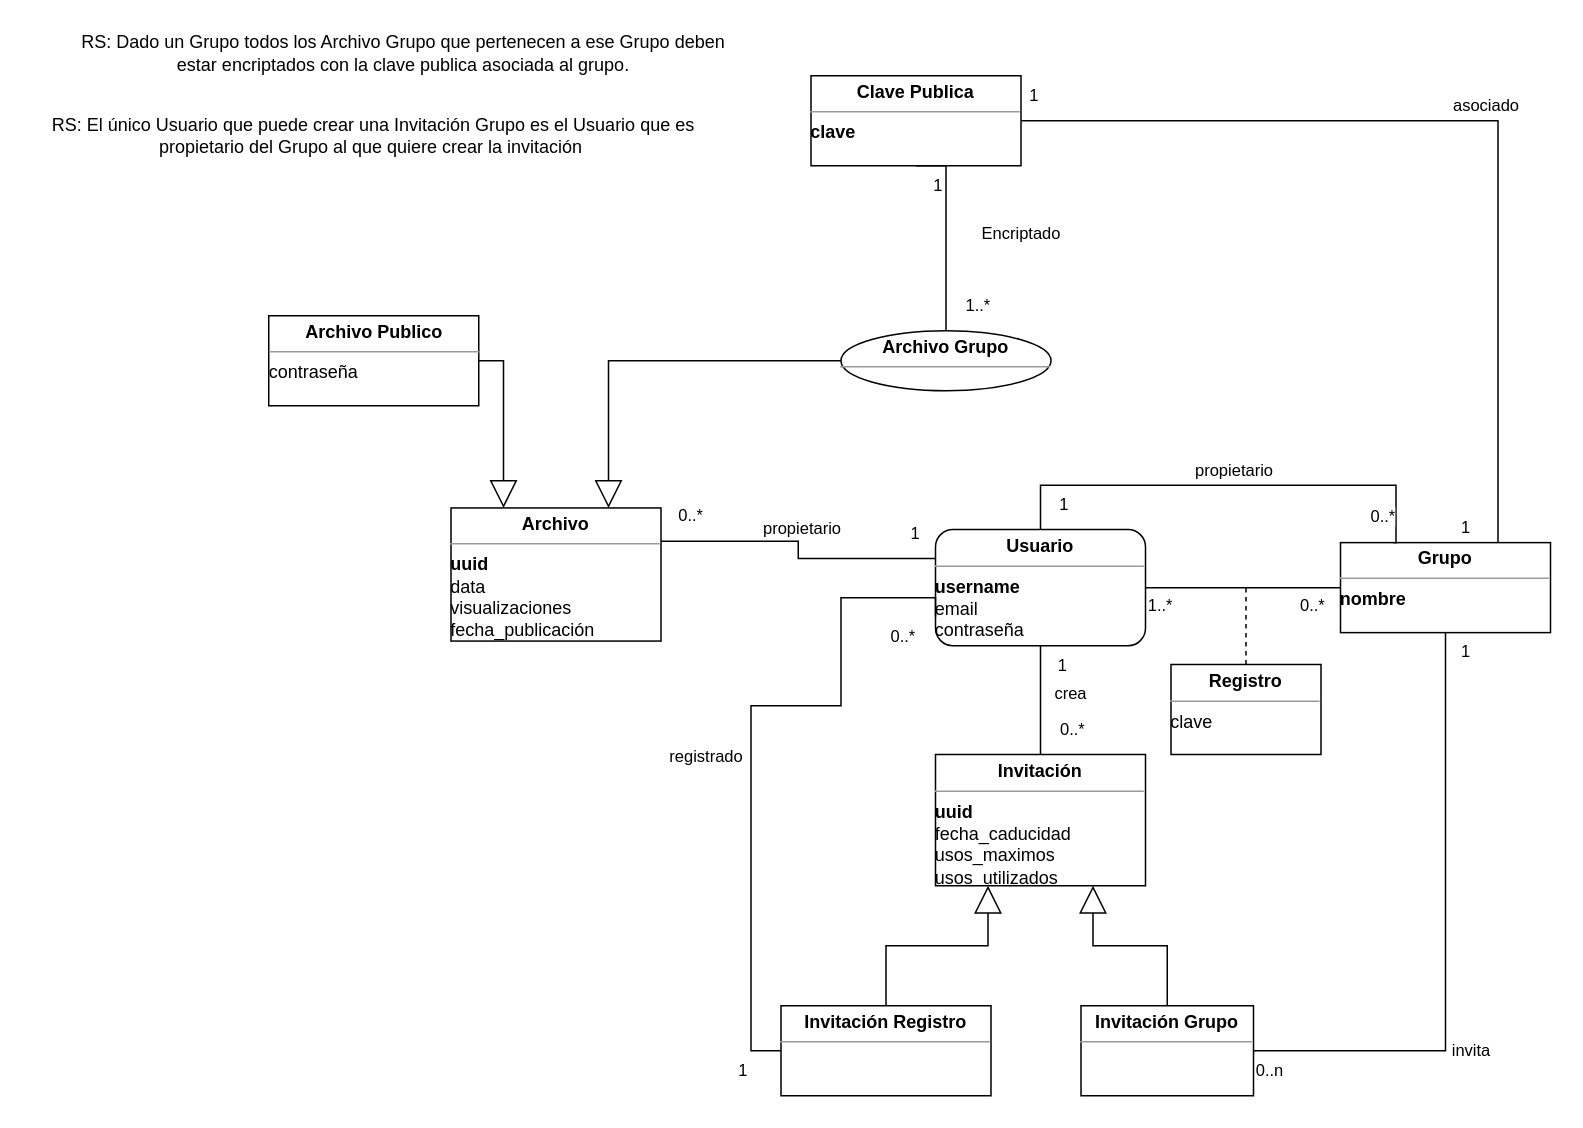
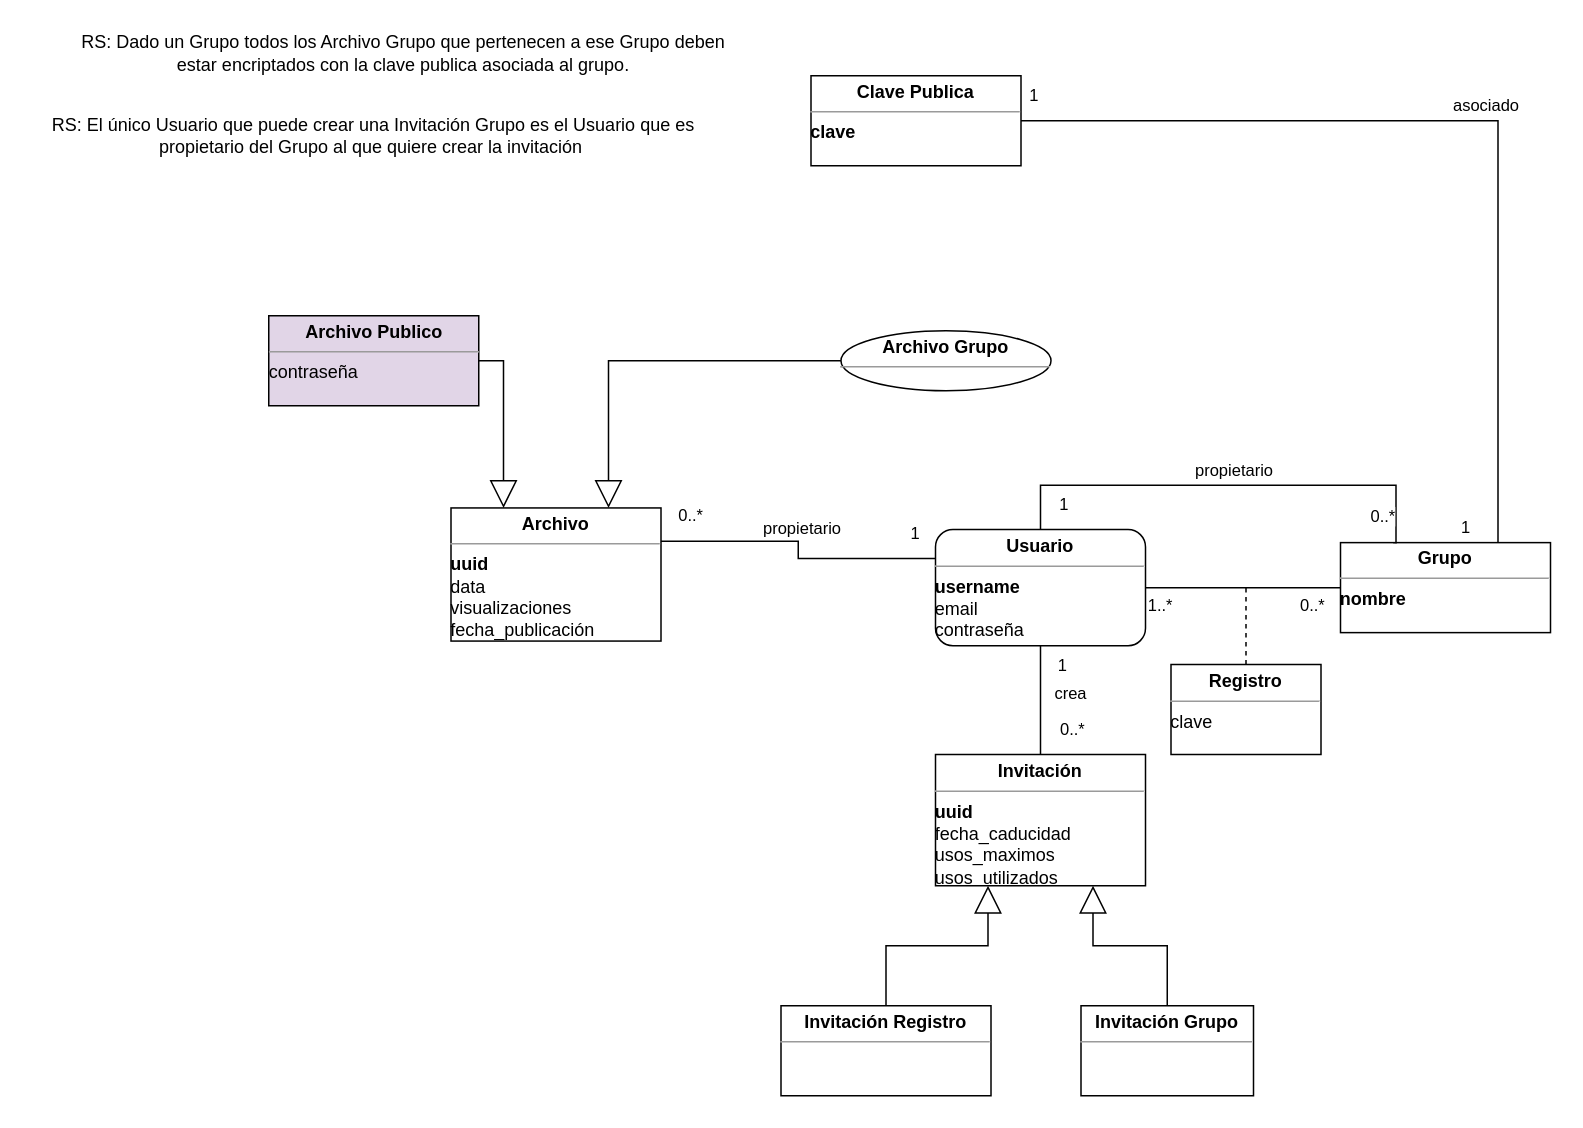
edge "Clave Publica clave" -- "Archivo Grupo": removed, labels "1", "Encriptado", "1..*"
node "Archivo Publico contraseña": fillcolor #ffffff -> #e1d5e7
edge "Usuario username email contraseña" -- "Invitación Registro": removed, labels "0..*", "registrado", "1"
edge "Grupo nombre" -- "Invitación Grupo": removed, labels "1", "invita", "0..n"
